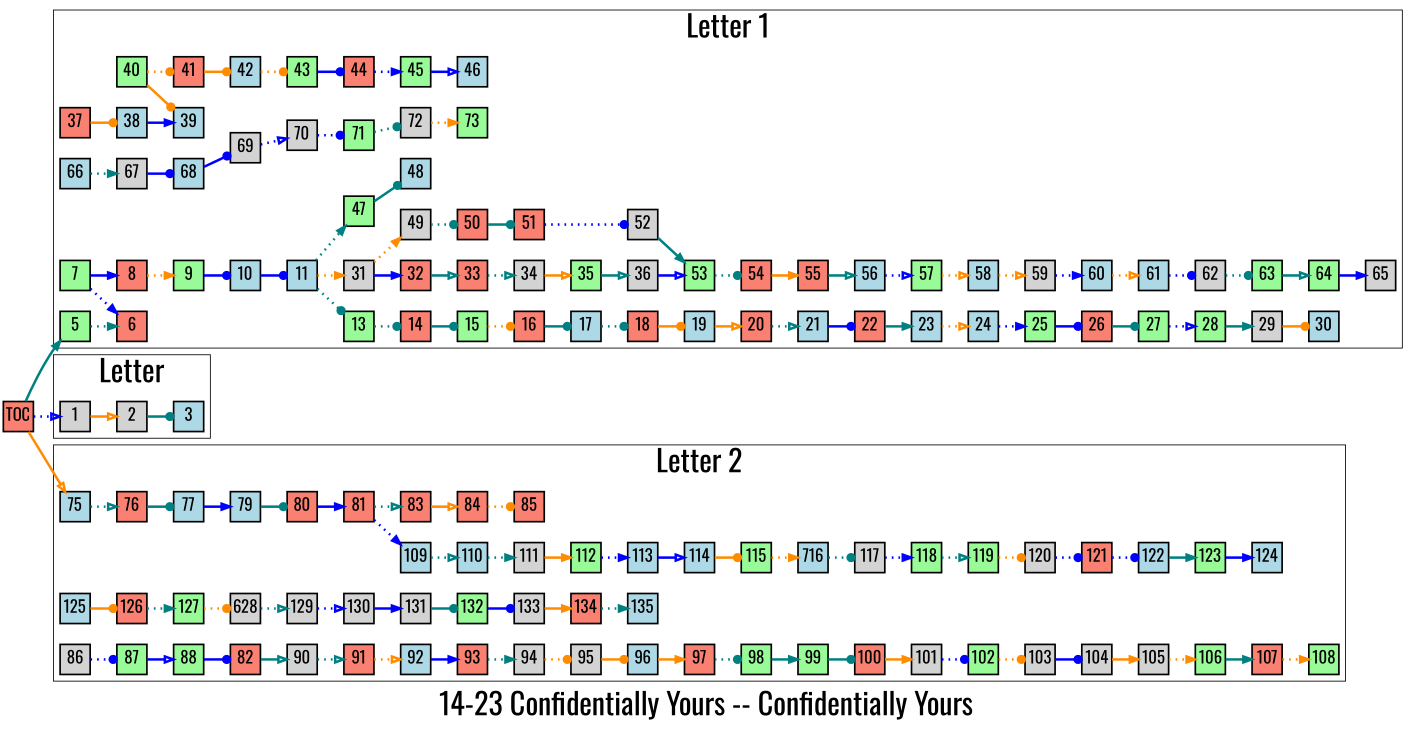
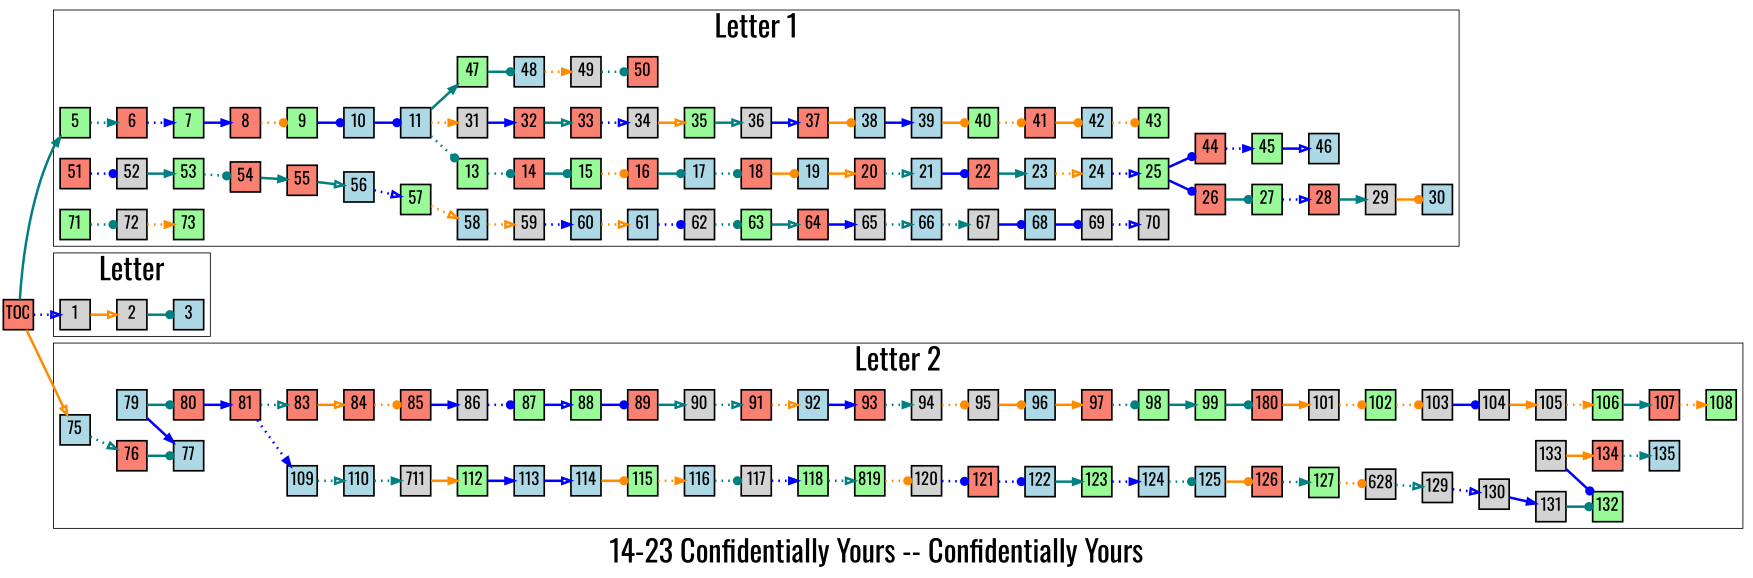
edge "43" -> "44": now "25" -> "44"
edge "40" -> "39": reversed
edge "70" -> "71": removed
edge "50" -> "51": removed
edge "65" -> "66": added
edge "11" -> "47": style dotted -> solid
edge "31" -> "49": now "48" -> "49"
edge "8" -> "9": arrowhead normal -> dot
edge "33" -> "34": color teal -> blue
edge "36" -> "53": now "36" -> "37"
edge "54" -> "55": color darkorange -> teal
node "64": fillcolor palegreen -> salmon
edge "7" -> "6": reversed
edge "24" -> "25": arrowhead normal -> onormal
node "28": fillcolor palegreen -> salmon
edge "85" -> "86": added
edge "124" -> "125": added
edge "77" -> "79": reversed
node "111": label "111" -> "711"
edge "112" -> "113": style dotted -> solid
node "716": label "716" -> "116"
node "119": label "119" -> "819"
edge "123" -> "124": style solid -> dotted
edge "132" -> "133": reversed
node "82": label "82" -> "89"
node "100": label "100" -> "180"
edge "101" -> "102": color blue -> darkorange
